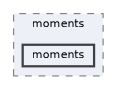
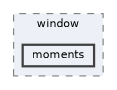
cluster "moments": label "moments" -> "window"
